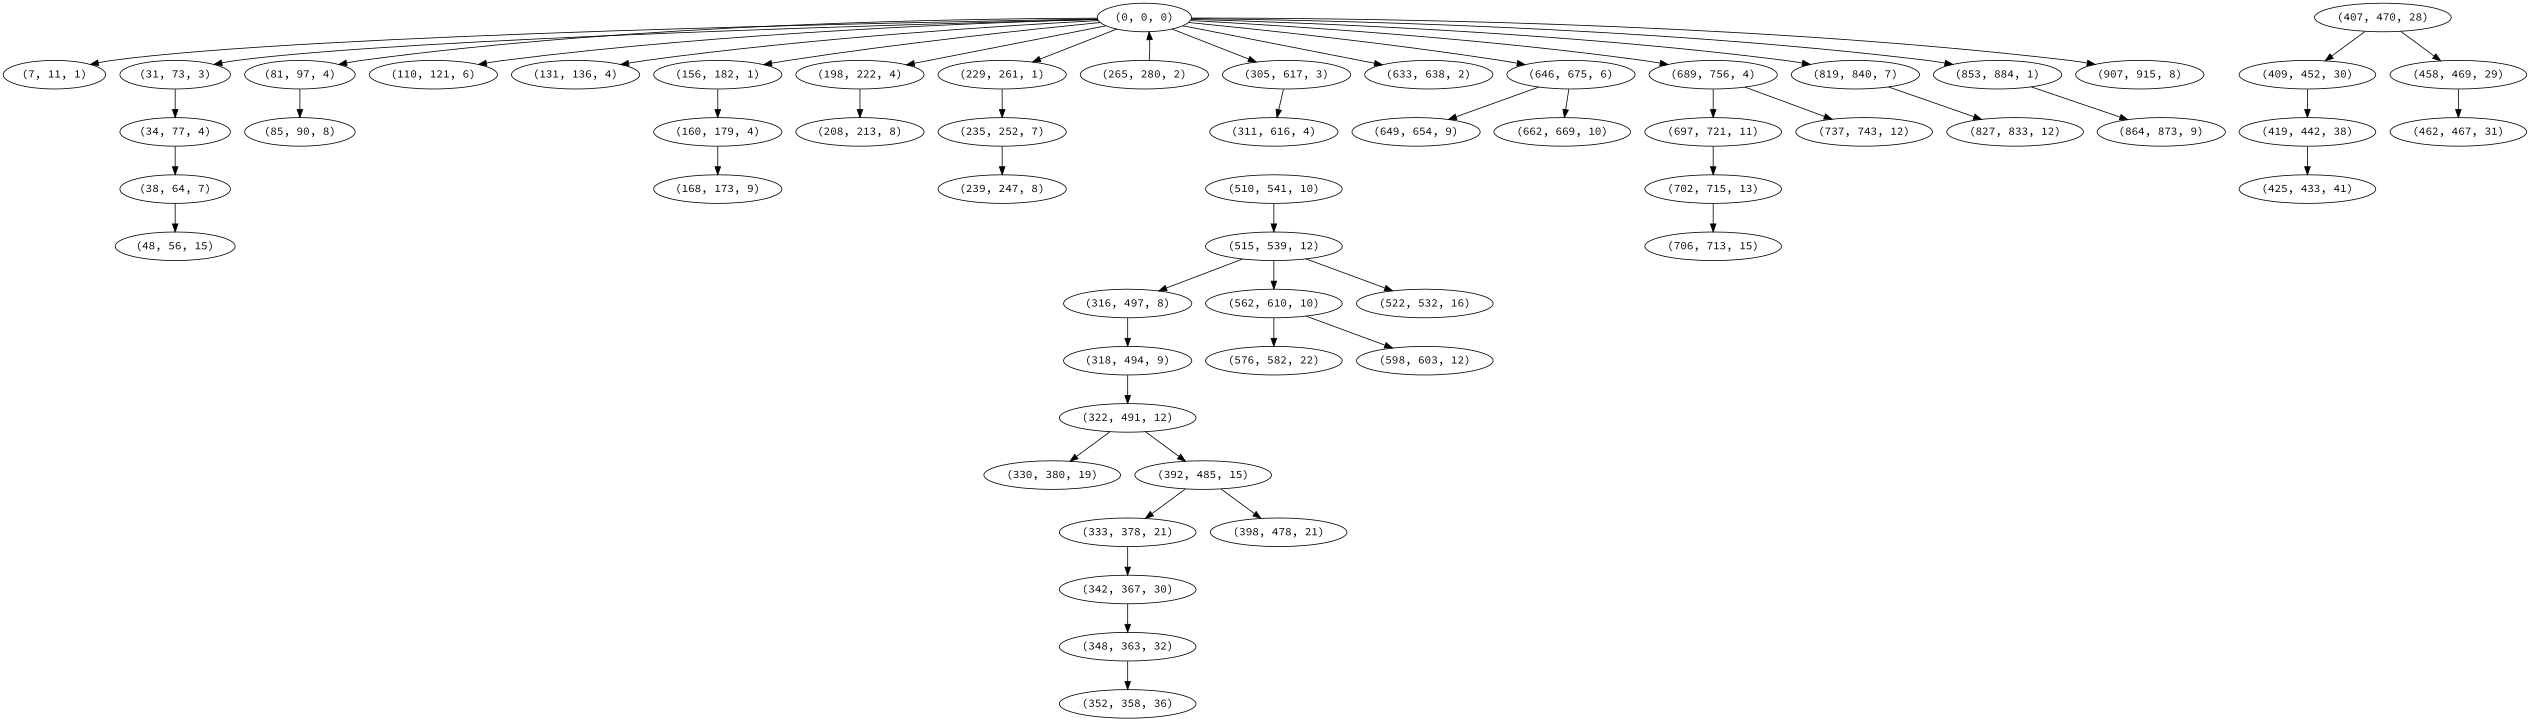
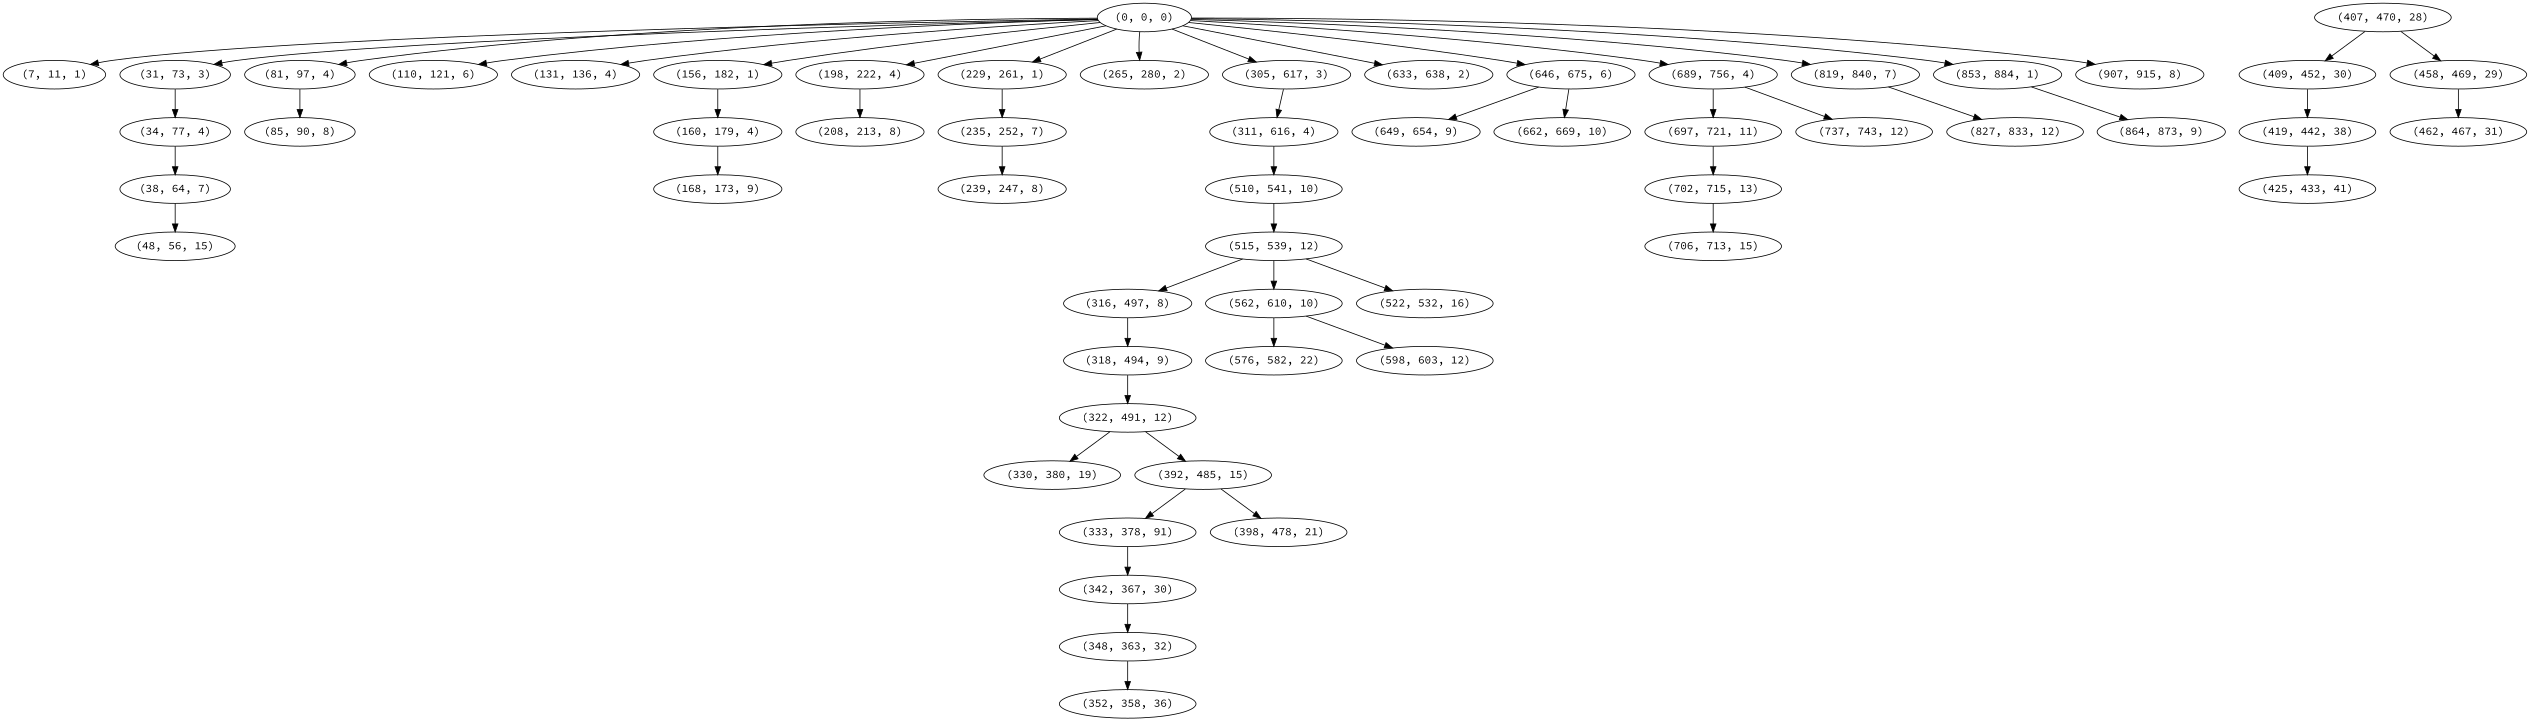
edge "(265, 280, 2)" -> "(0, 0, 0)": reversed
edge "(311, 616, 4)" -> "(510, 541, 10)": added
node "(333, 378, 21)": label "(333, 378, 21)" -> "(333, 378, 91)"
